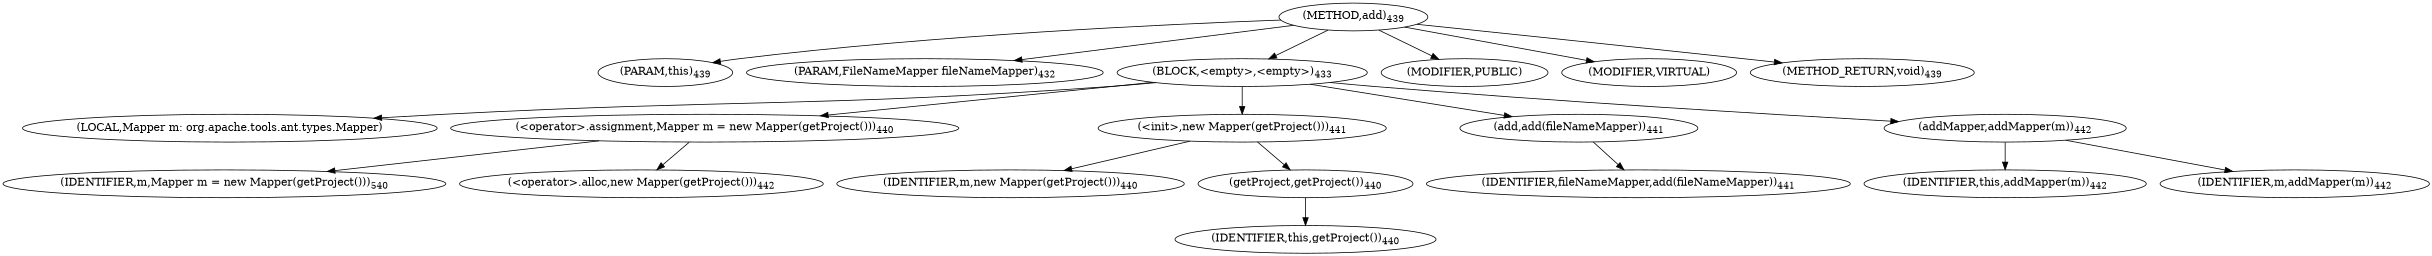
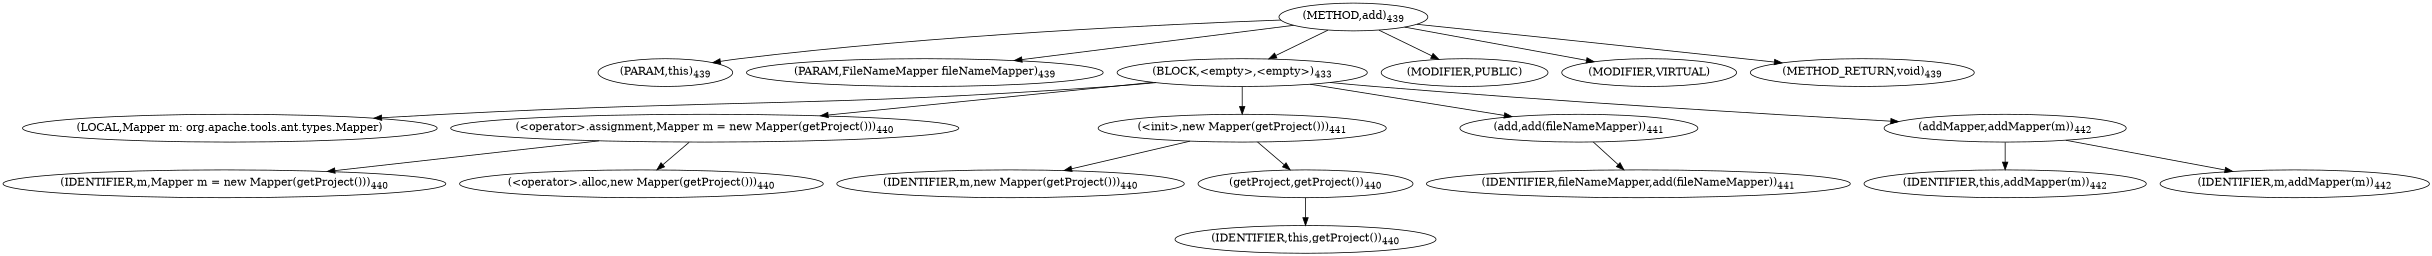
node "(PARAM,FileNameMapper fileNameMapper)": text "432" -> "439"
node "(IDENTIFIER,m,Mapper m = new Mapper(getProject()))": text "540" -> "440"
node "(<operator>.alloc,new Mapper(getProject()))": text "442" -> "440"
